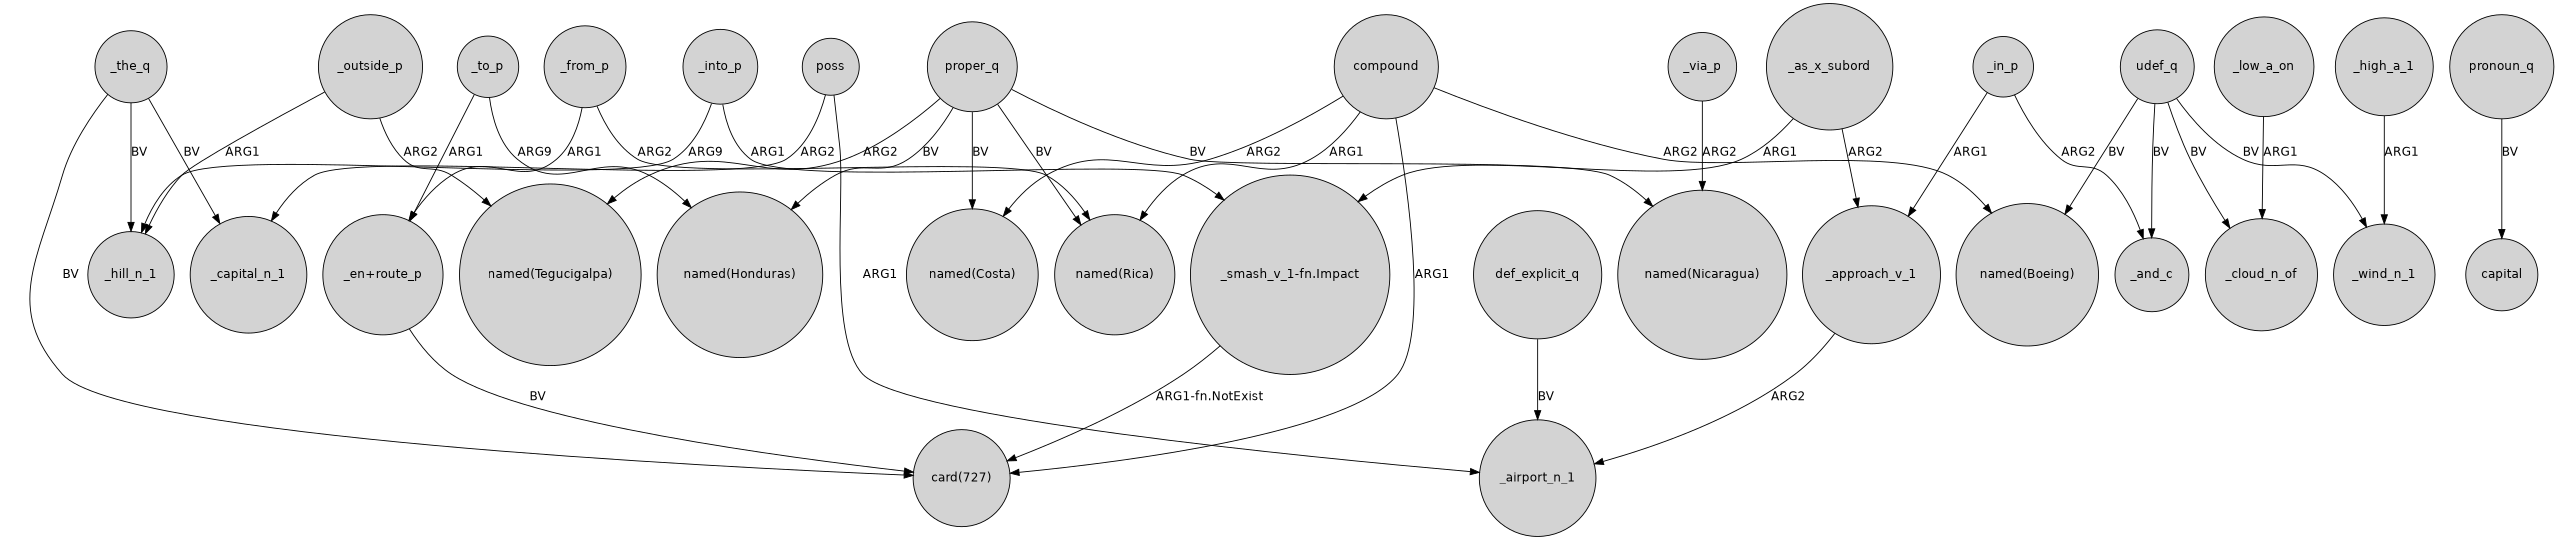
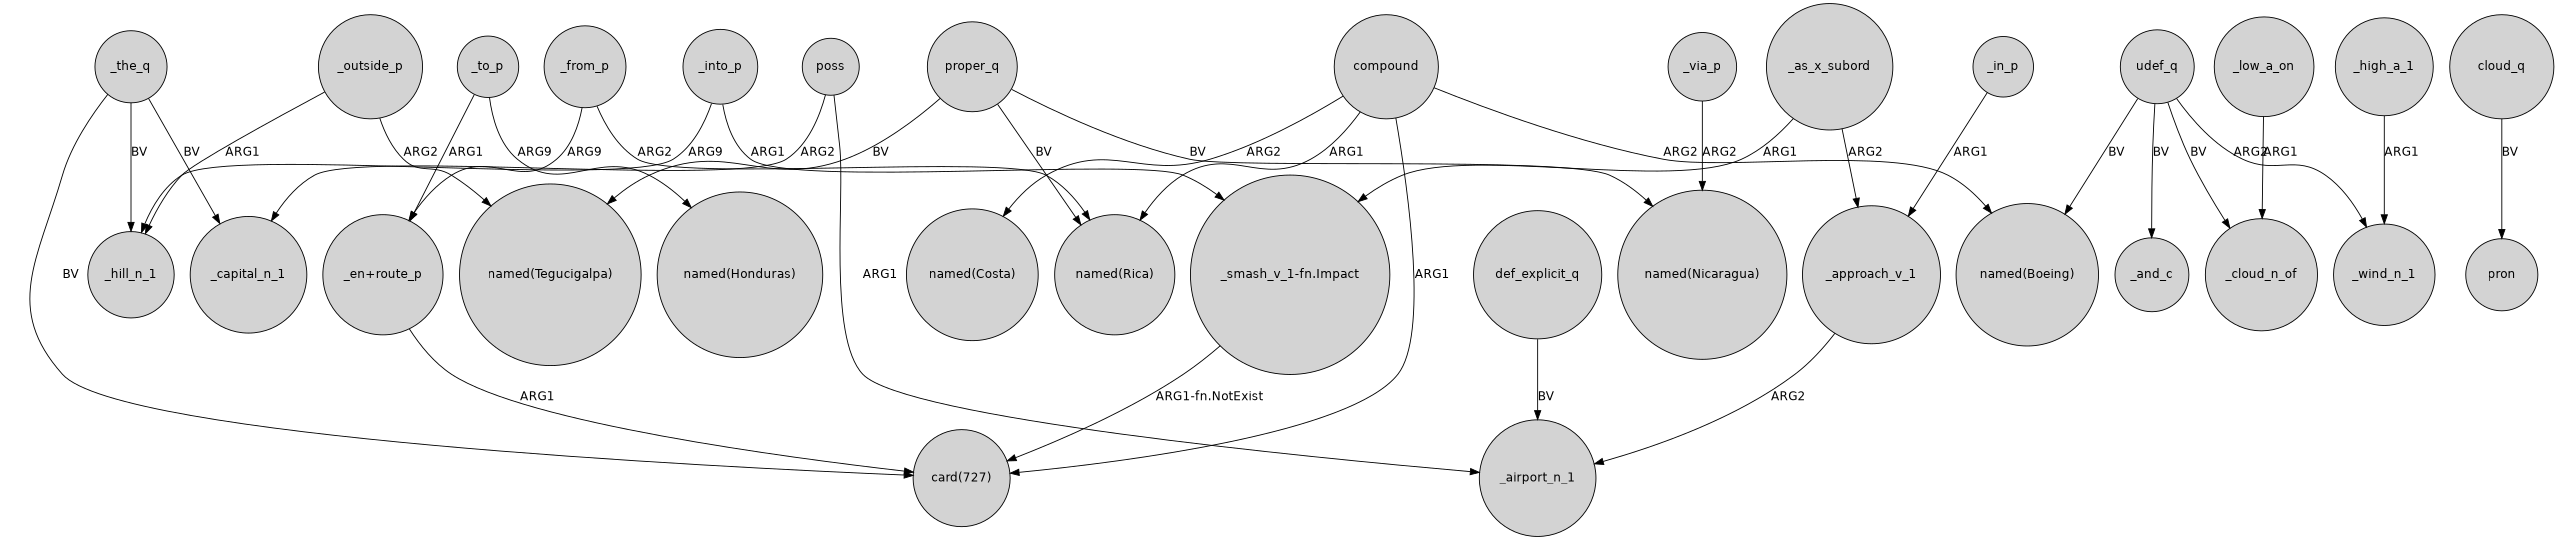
node "pronoun_q": label "pronoun_q" -> "cloud_q"
edge "_from_p" -> "_en+route_p": label "ARG1" -> "ARG9"
edge "proper_q" -> "named(Tegucigalpa)": label "ARG2" -> "BV"
edge "udef_q" -> "_wind_n_1": label "BV" -> "ARG2"
edge "proper_q" -> "named(Costa)": removed, label "BV"
edge "proper_q" -> "named(Honduras)": removed, label "BV"
edge "_in_p" -> "_and_c": removed, label "ARG2"
node "capital": label "capital" -> "pron"
edge "_en+route_p" -> "card(727)": label "BV" -> "ARG1"
